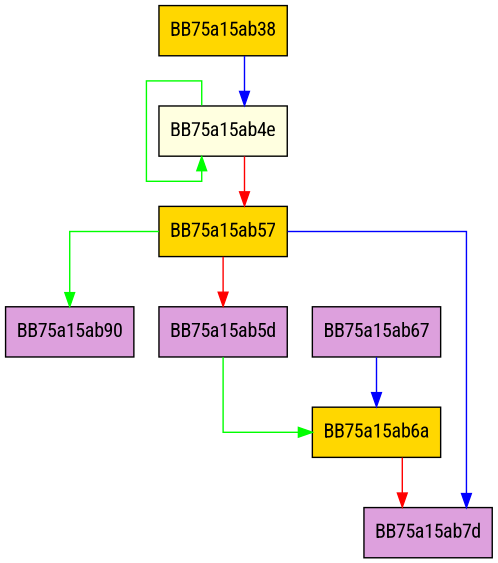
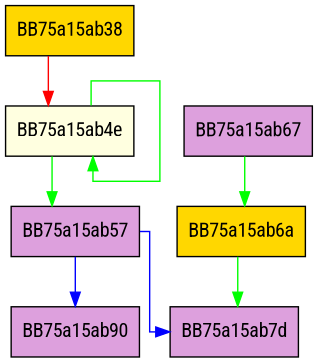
edge "BB75a15ab38" -> "BB75a15ab4e": color blue -> red
edge "BB75a15ab4e" -> "BB75a15ab57": color red -> green
edge "BB75a15ab57" -> "BB75a15ab90": color green -> blue
node "BB75a15ab57": fillcolor gold -> plum
node "BB75a15ab5d": removed
edge "BB75a15ab67" -> "BB75a15ab6a": color blue -> green
edge "BB75a15ab6a" -> "BB75a15ab7d": color red -> green
